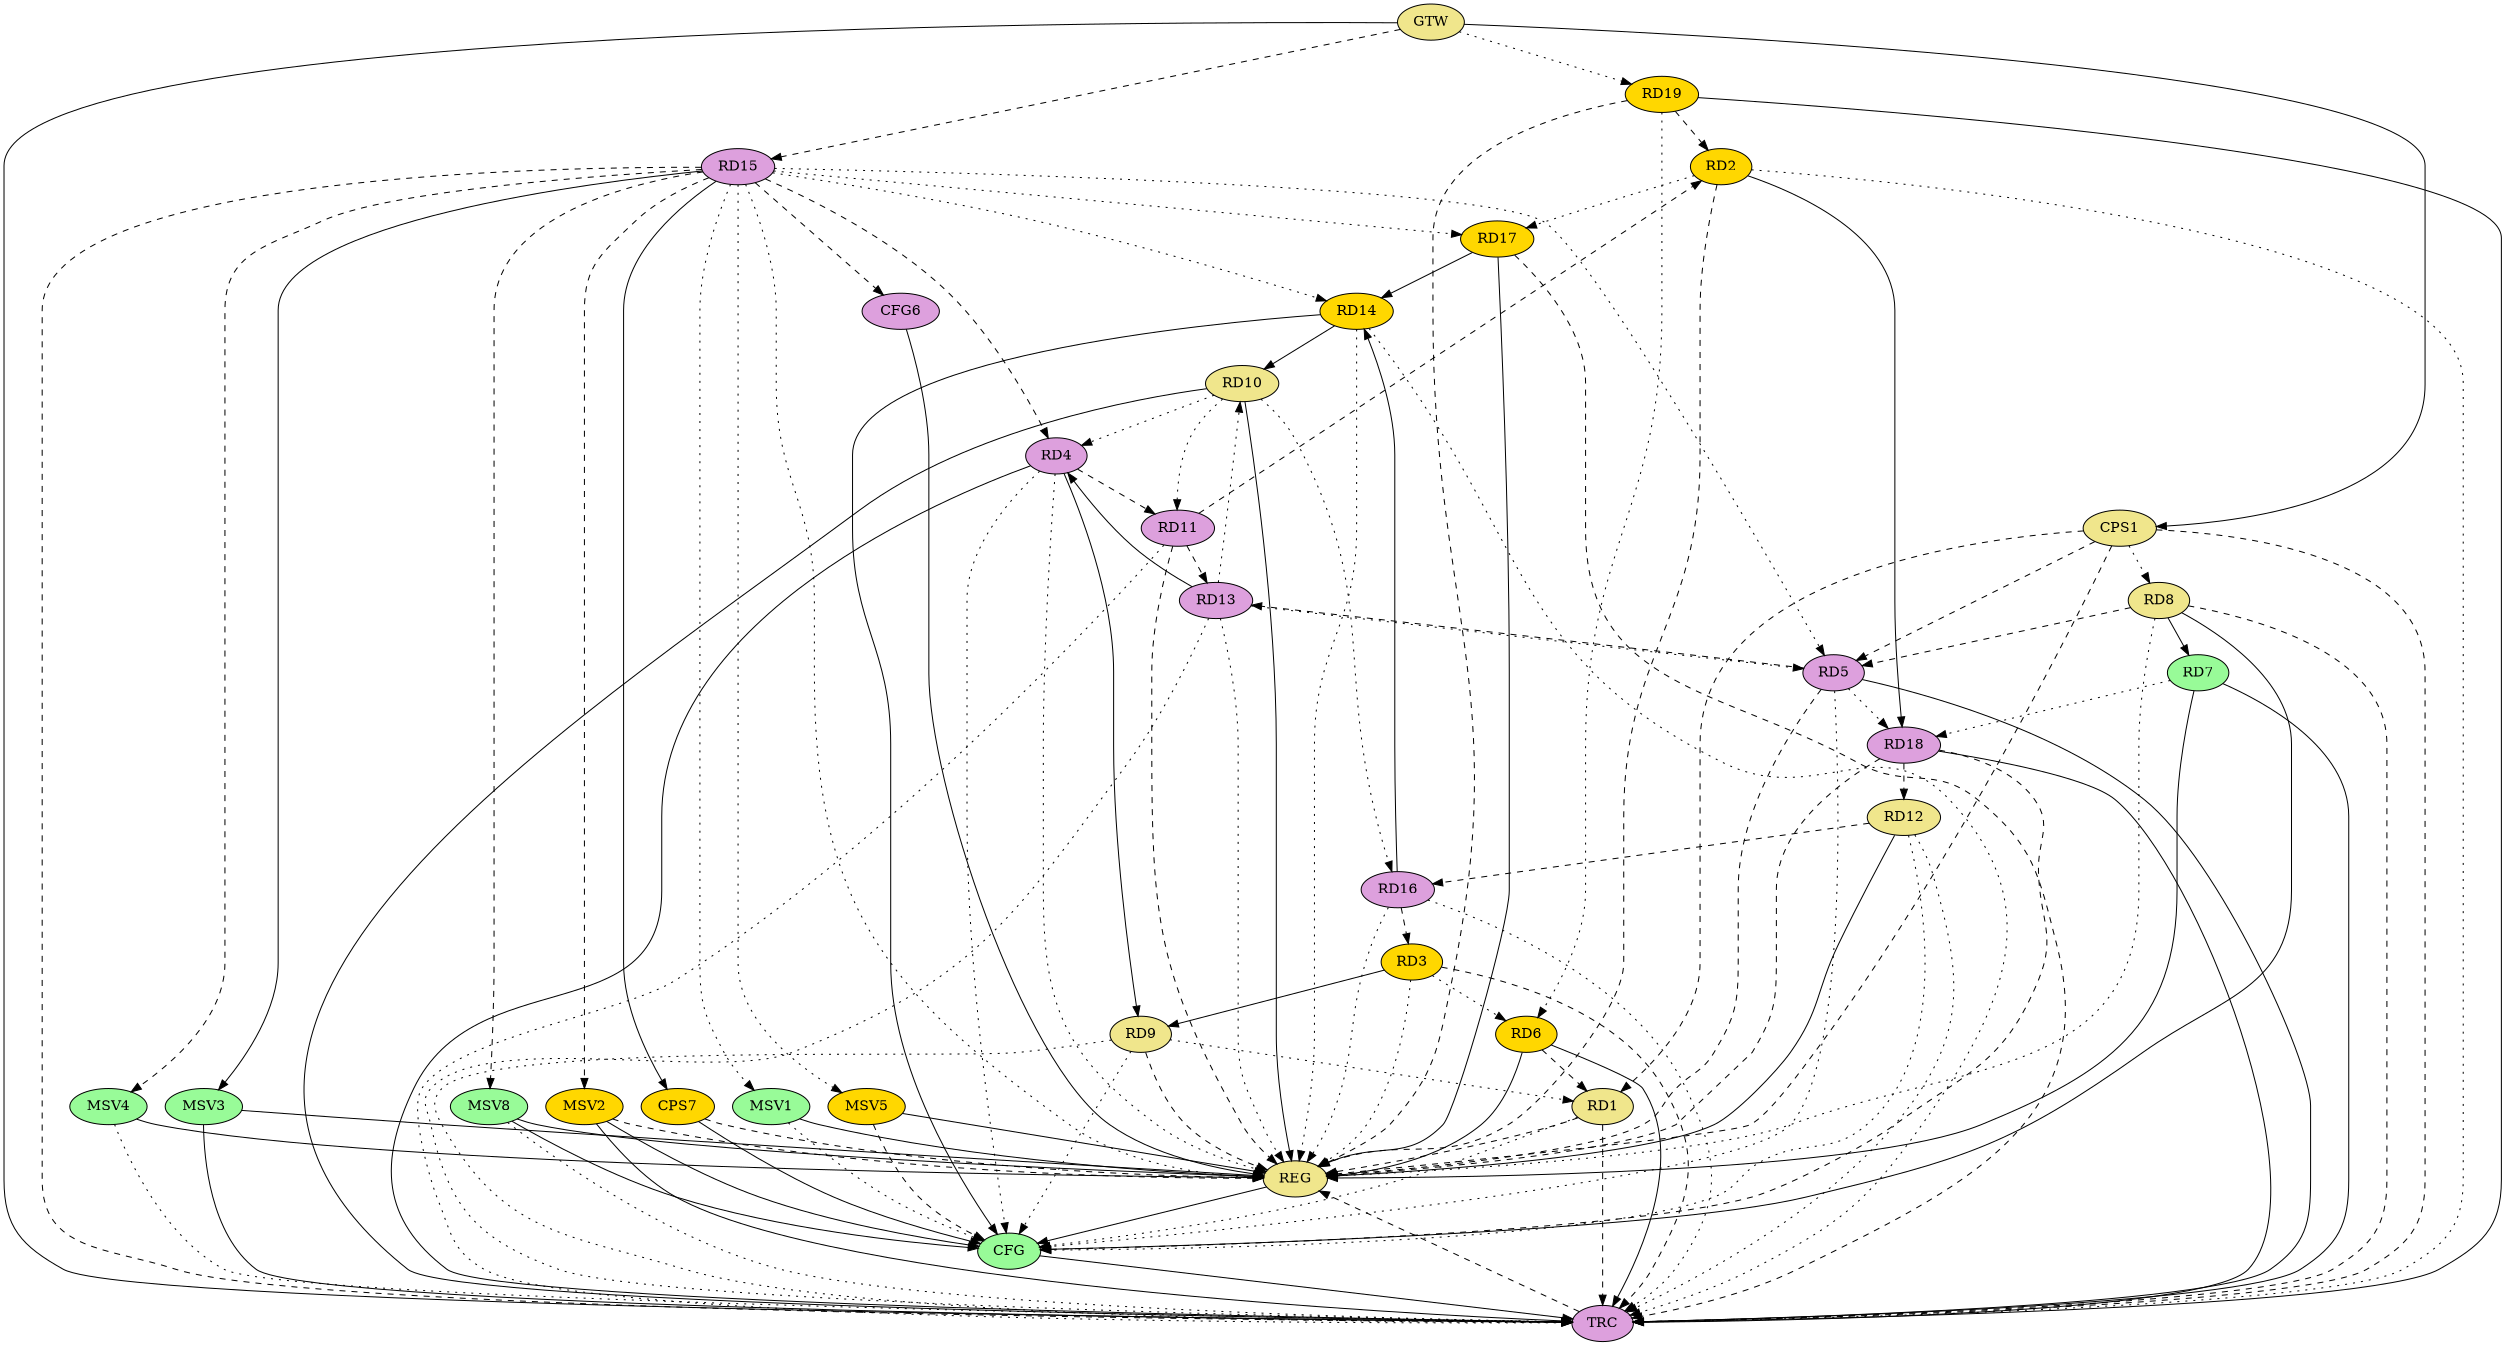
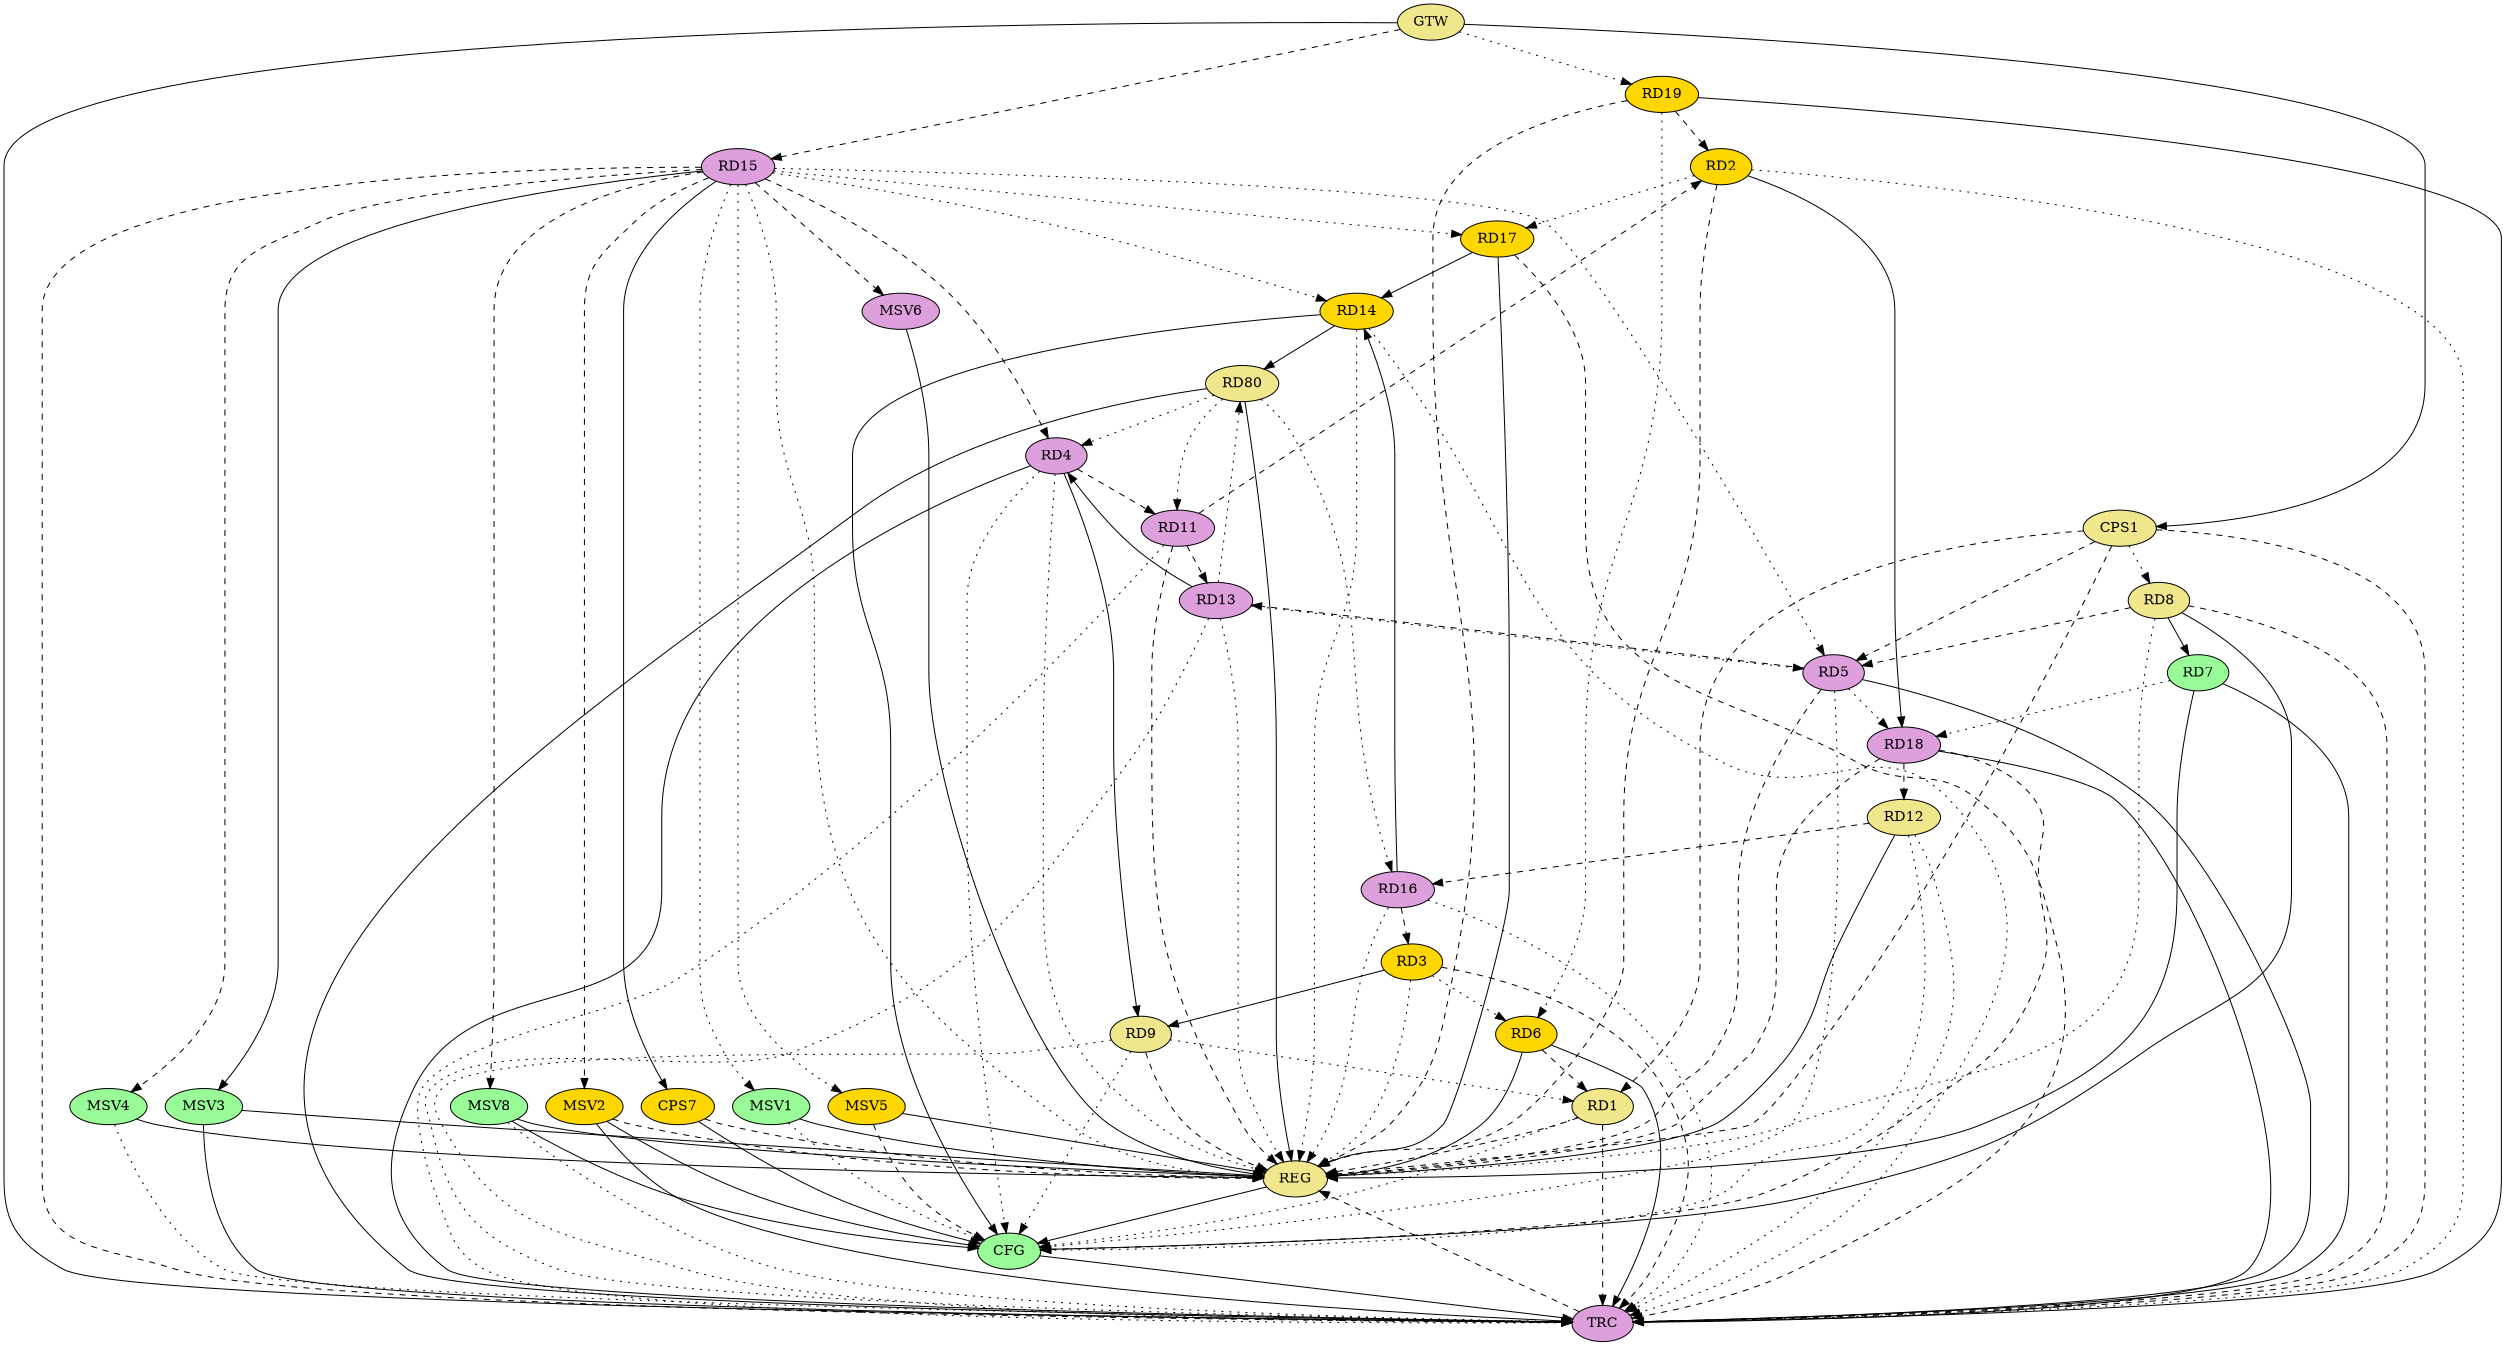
node "CFG6": label "CFG6" -> "MSV6"
node "RD10": label "RD10" -> "RD80"
